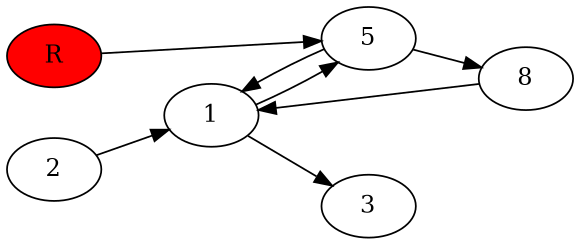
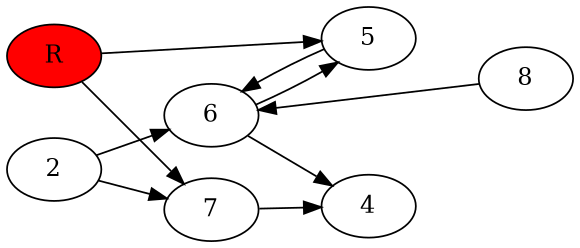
edge "5" -> "8": removed
node "1": label "1" -> "6"
node "3": label "3" -> "4"
node "7": added
